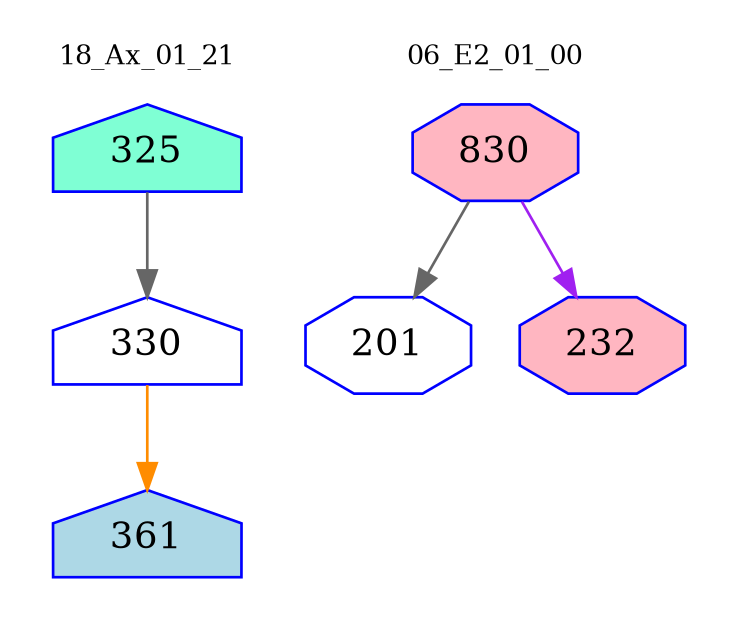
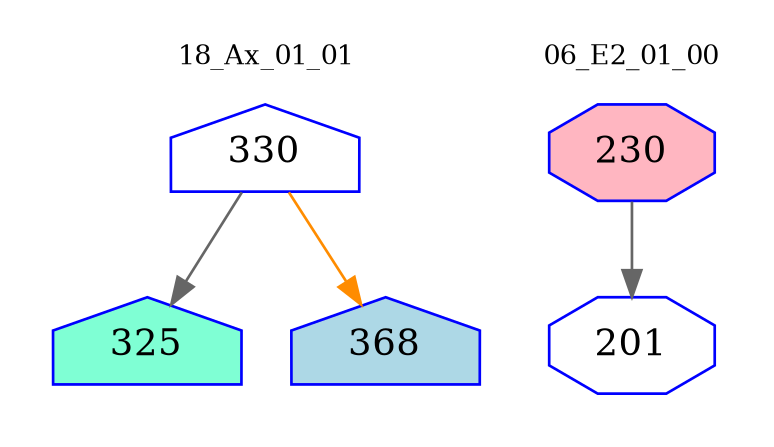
cluster "18_Ax_01_21": label "18_Ax_01_21" -> "18_Ax_01_01"
node "830": label "830" -> "230"
edge "325" -> "330": reversed
node "232": removed
node "361": label "361" -> "368"
